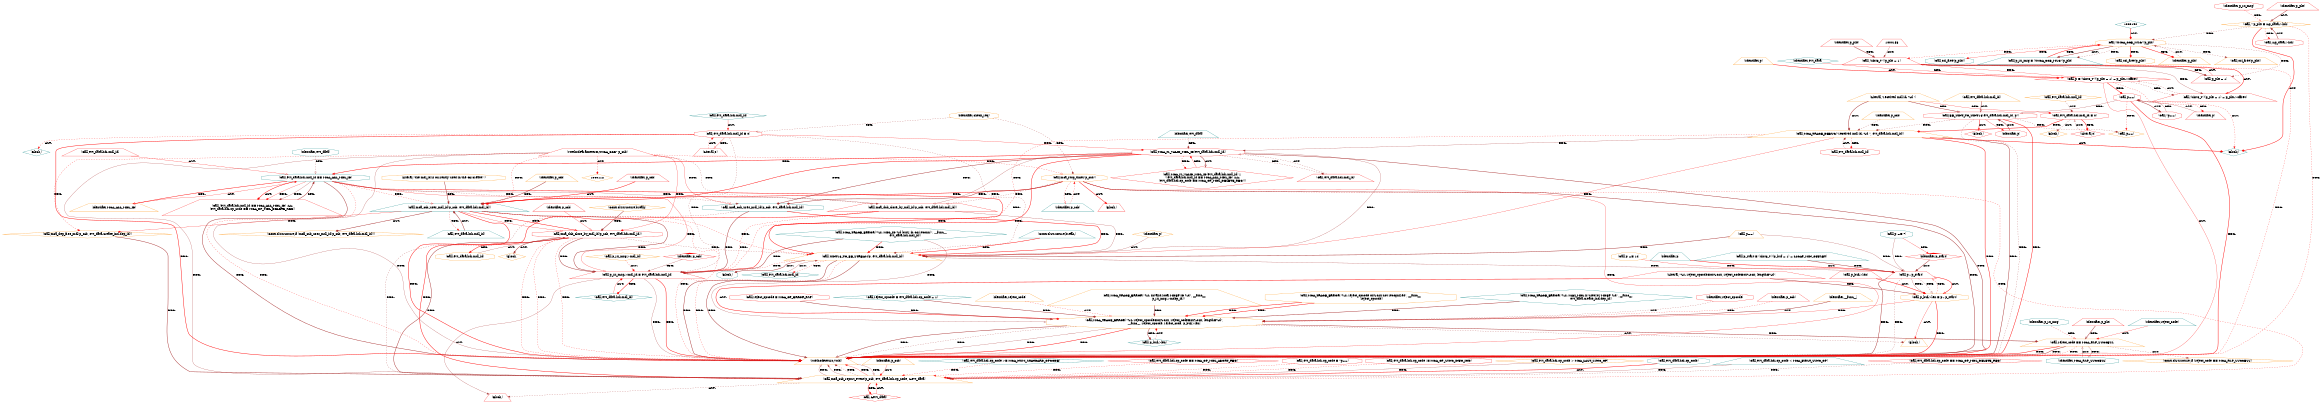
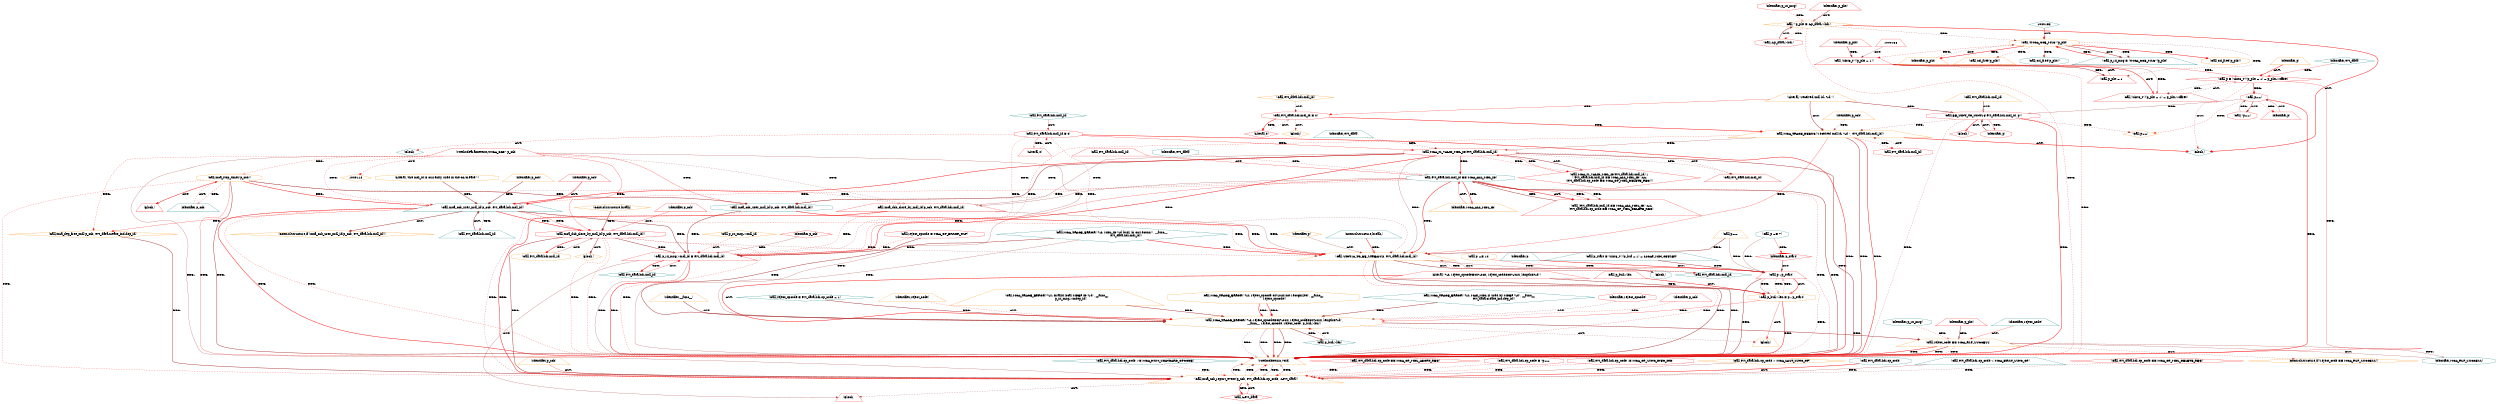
node "(Identifier,check_req)": removed
edge "(Call,p = (uint8_t*)(p_pkt + 1) + p_pkt->offset)" -> "(MethodReturn,void)": label "AST: " -> "DDG: "
edge "(Call,UINT16_TO_BE_STREAM(p, evt_data.hdr.mdl_id))" -> "(Call,p_rx_msg->mdl_id = evt_data.hdr.mdl_id)": now "(Call,reject_opcode = MCA_OP_ERROR_RSP)" -> "(Call,p_rx_msg->mdl_id = evt_data.hdr.mdl_id)"
